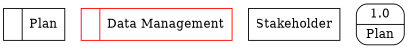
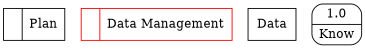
node "Stakeholder": label "Stakeholder" -> "Data"
node "1.0": text "Plan" -> "Know"
